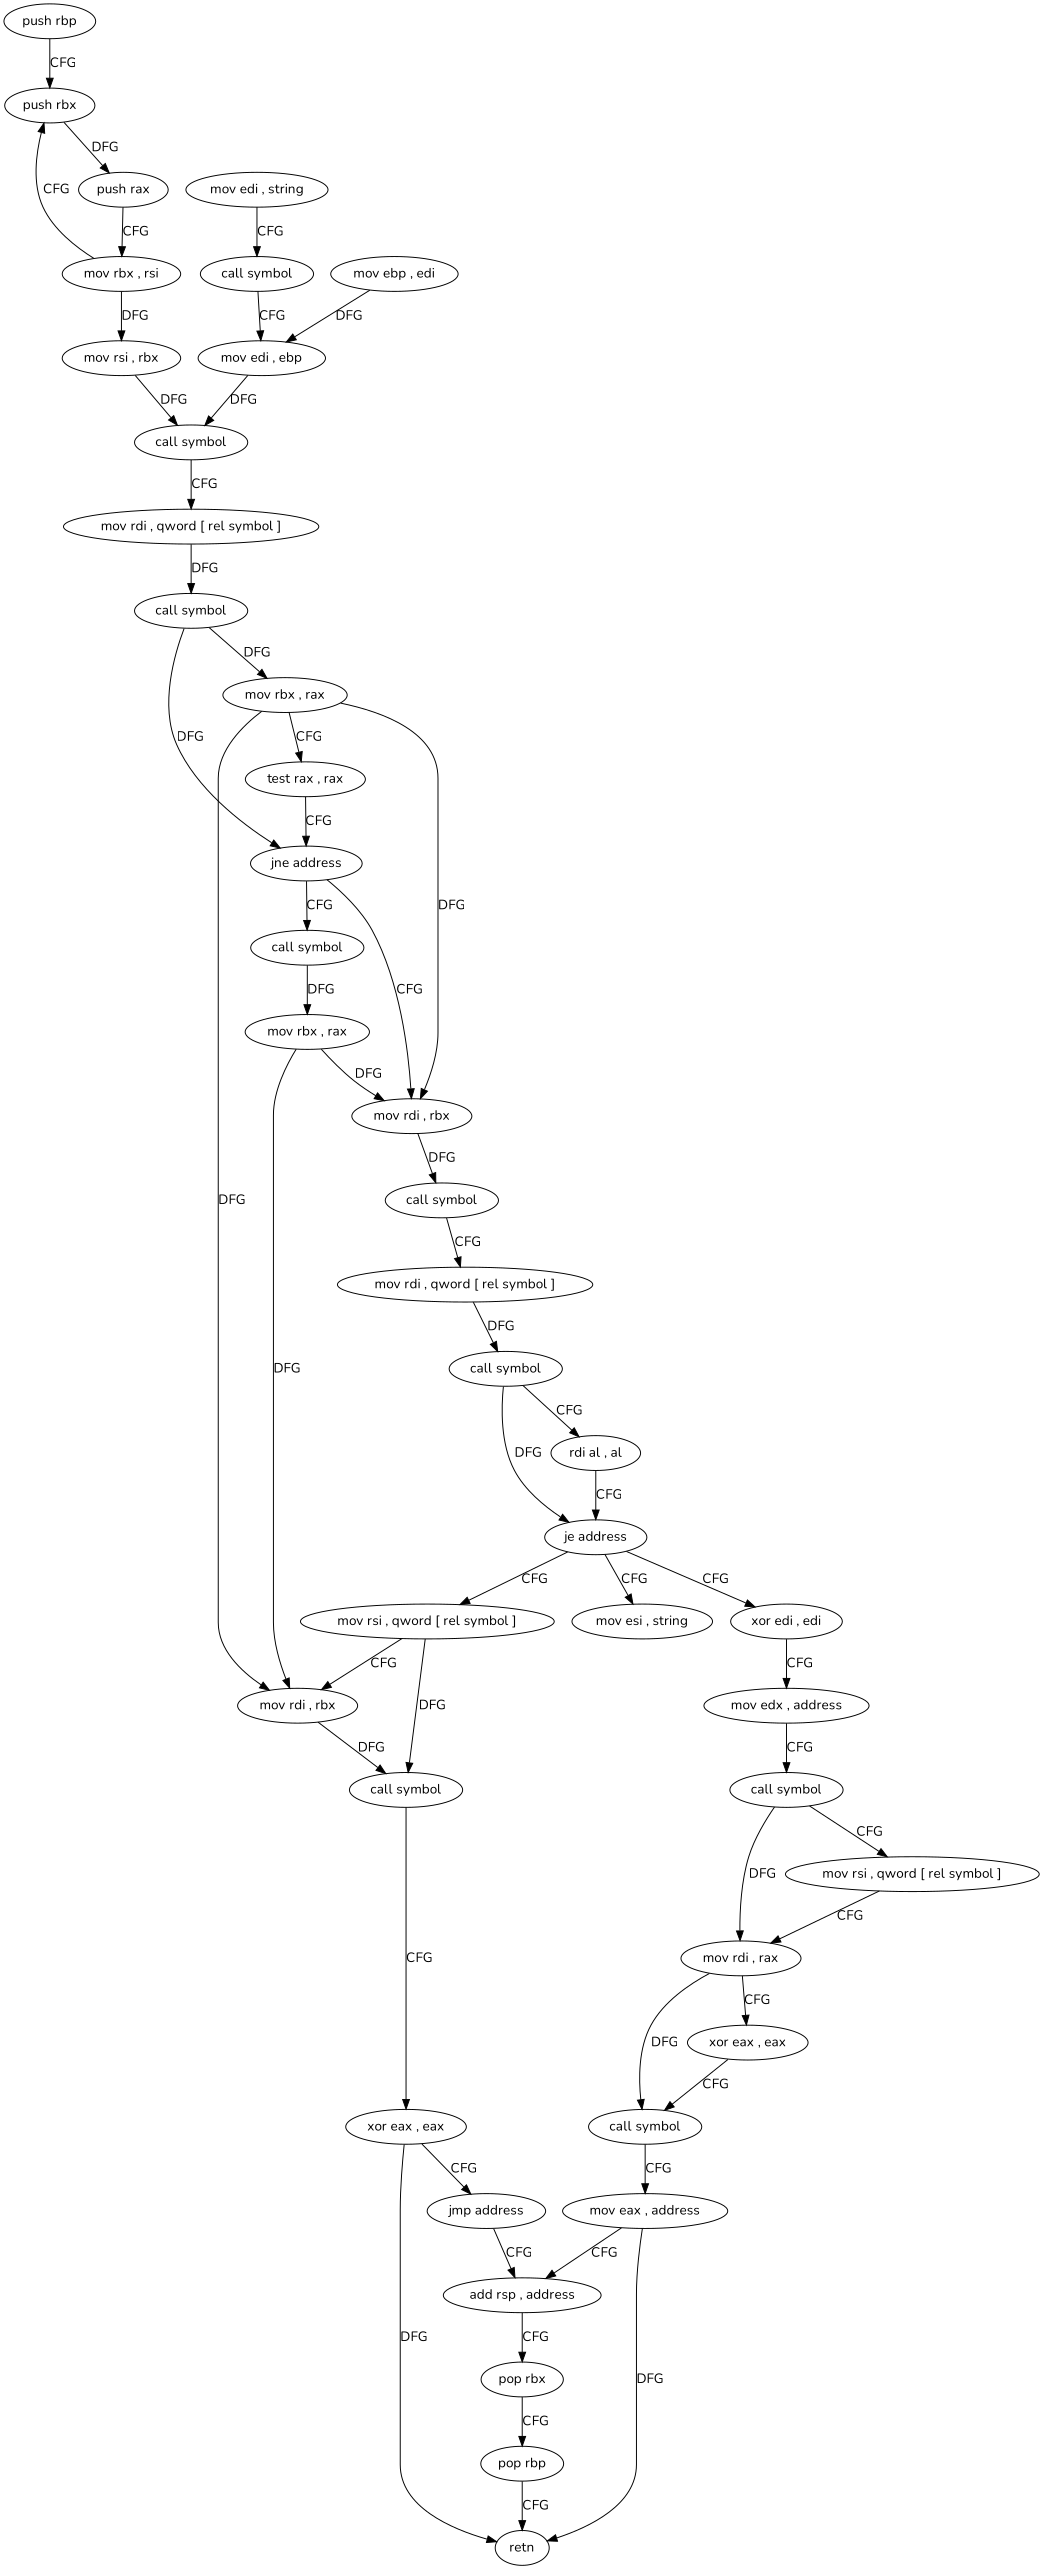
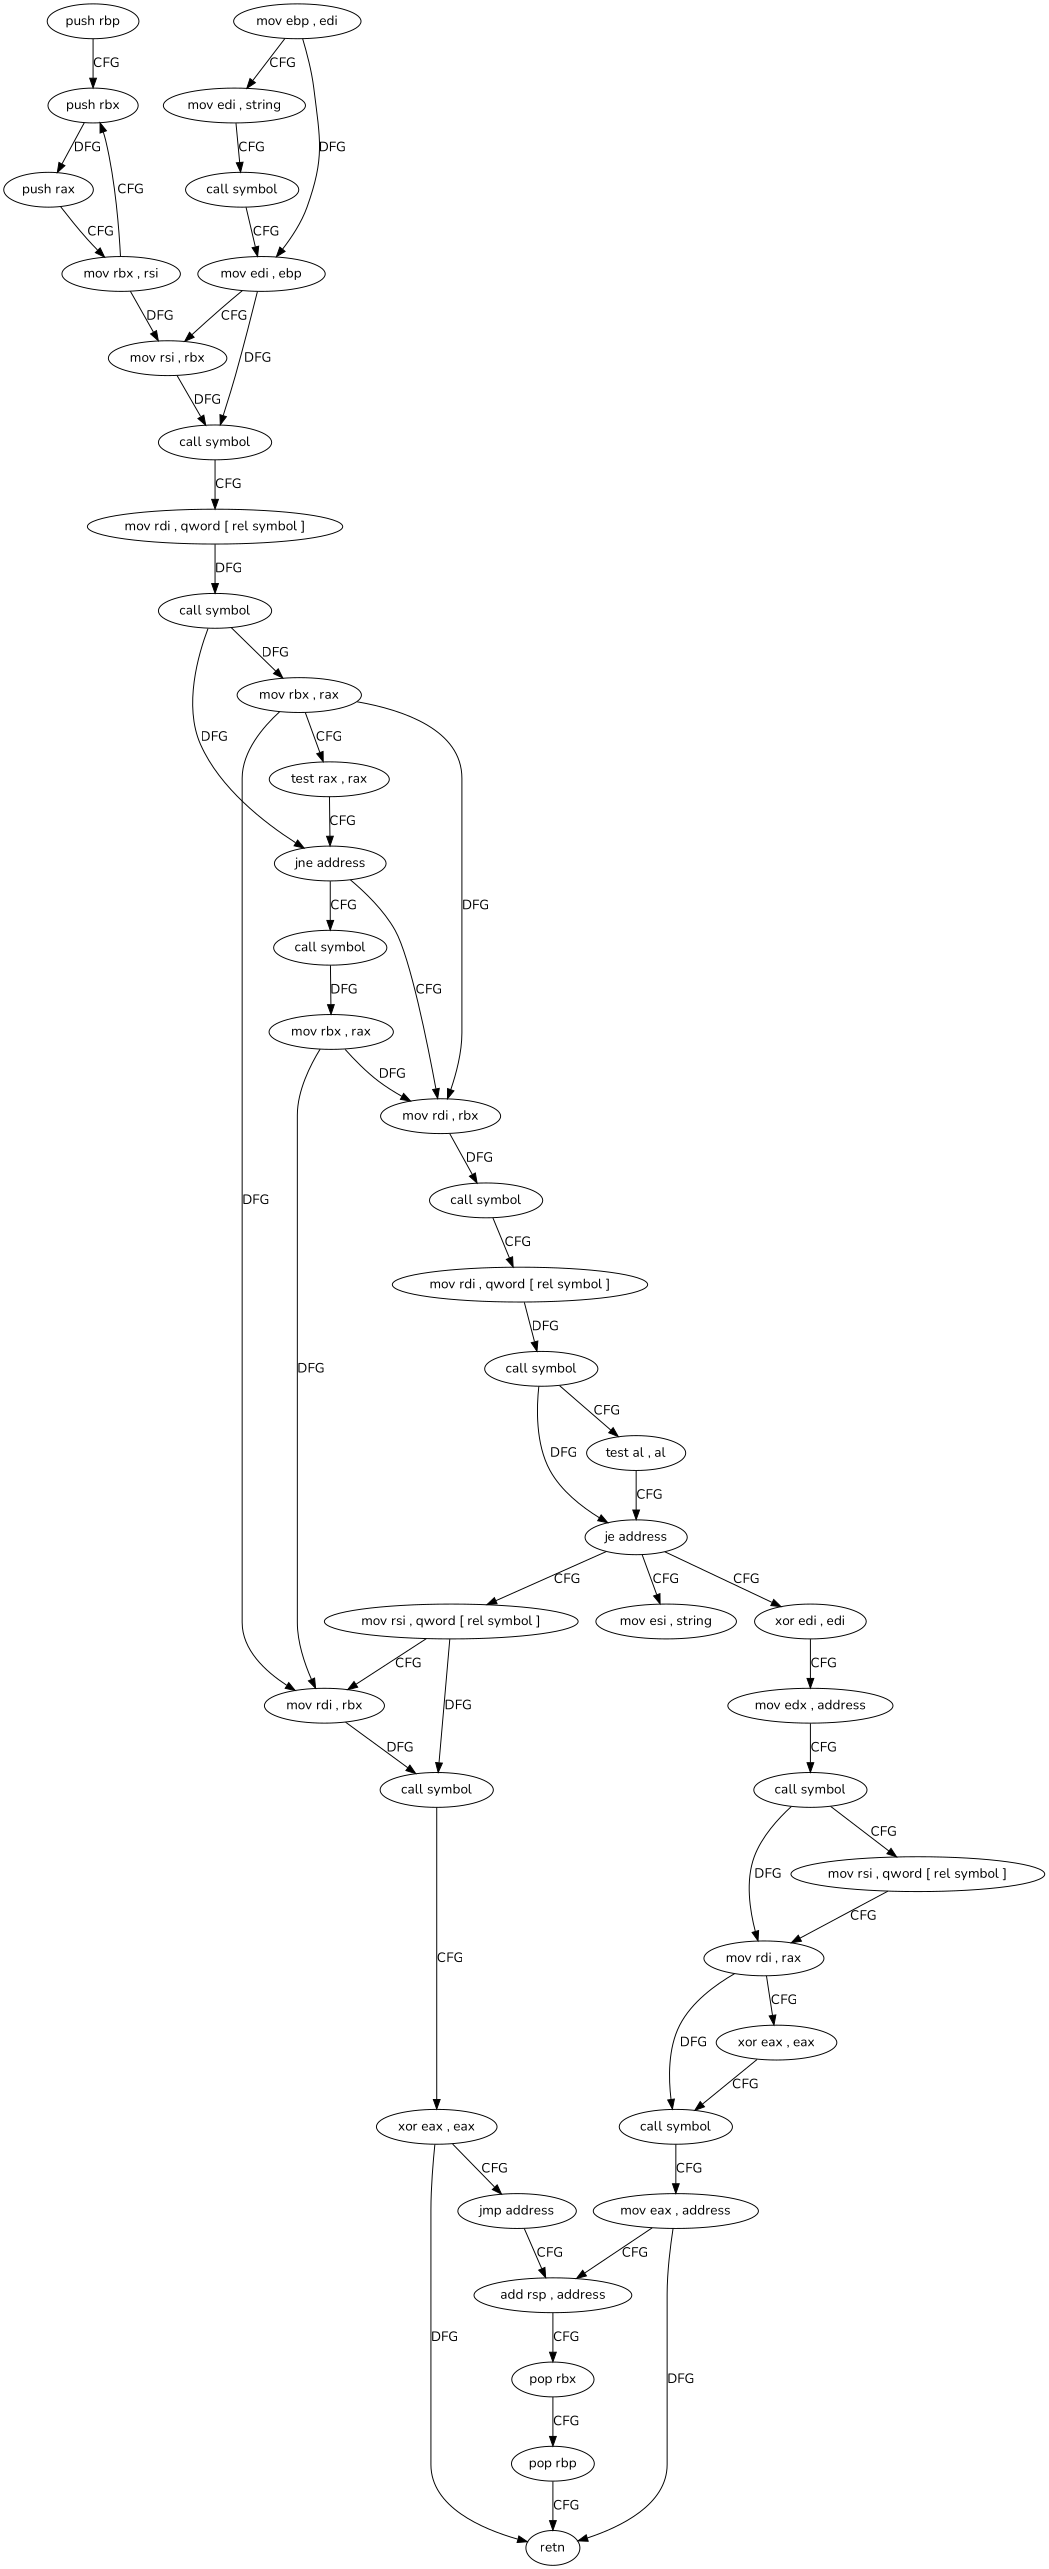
edge "mov ebp , edi" -> "mov edi , string": added, label "CFG"
edge "mov edi , ebp" -> "mov rsi , rbx": added, label "CFG"
node "rdi al , al": label "rdi al , al" -> "test al , al"
